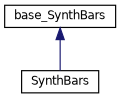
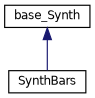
node "base_SynthBars": label "base_SynthBars" -> "base_Synth"
